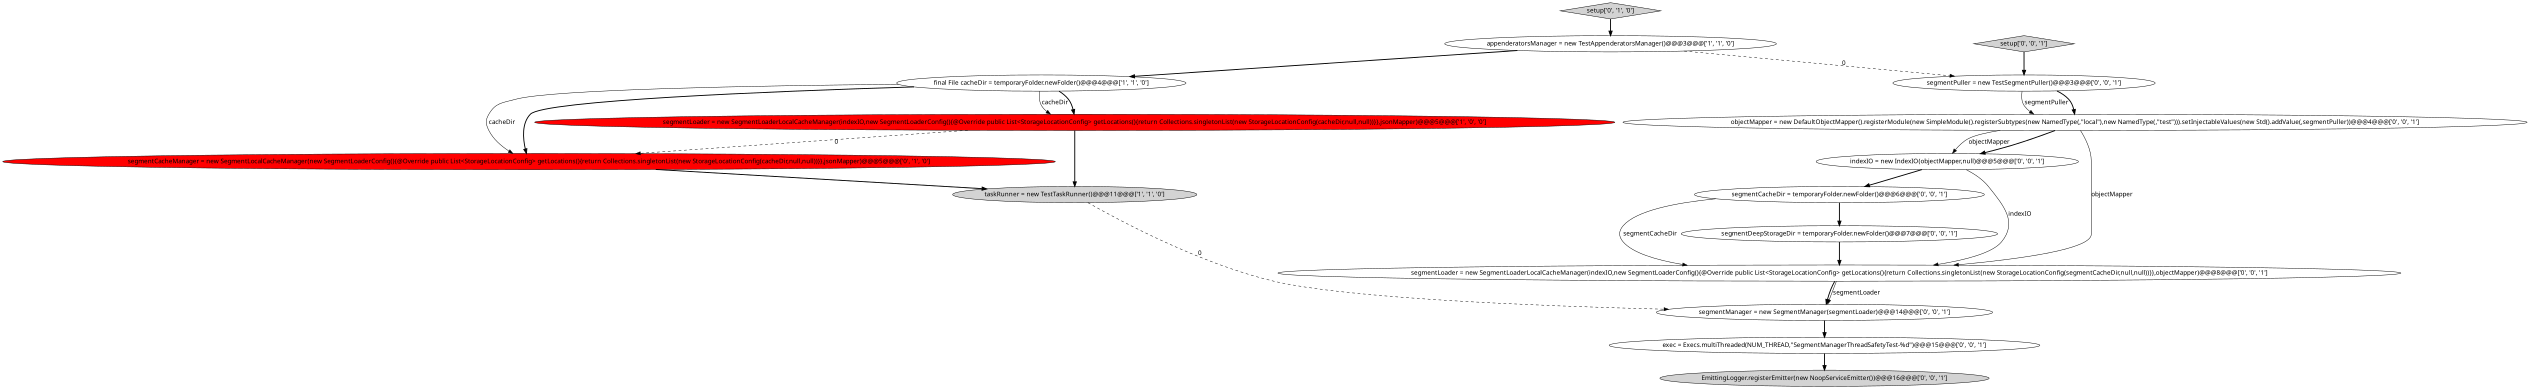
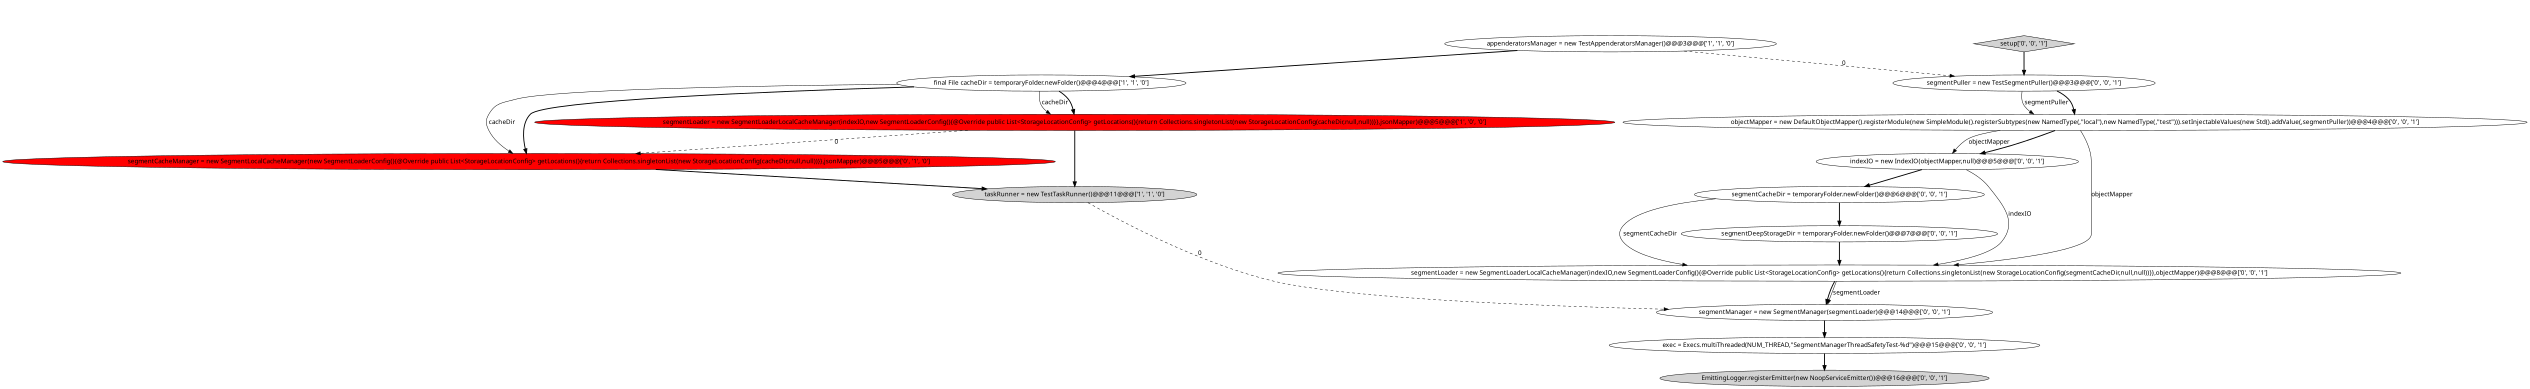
node "setup['0', '1', '0']": removed
